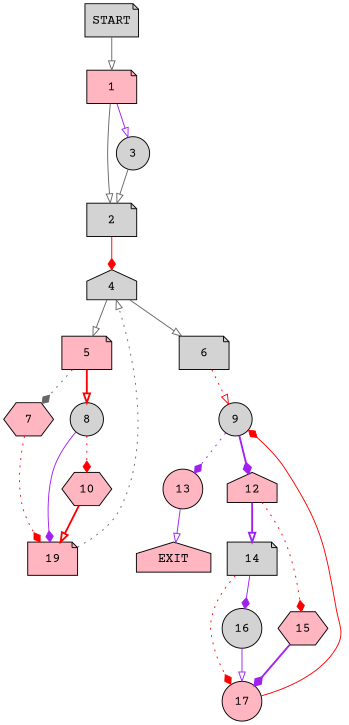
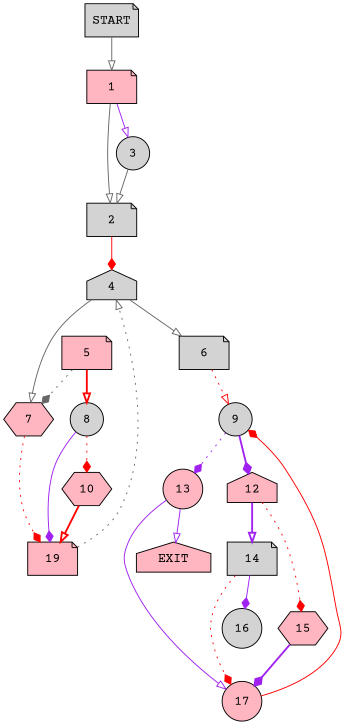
edge "4" -> "5": now "4" -> "7"
edge "16" -> "17": now "13" -> "17"
